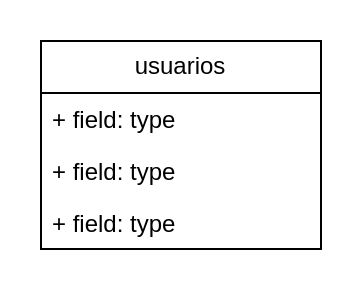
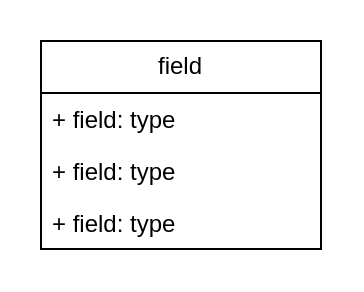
node "usuarios": label "usuarios" -> "field"
